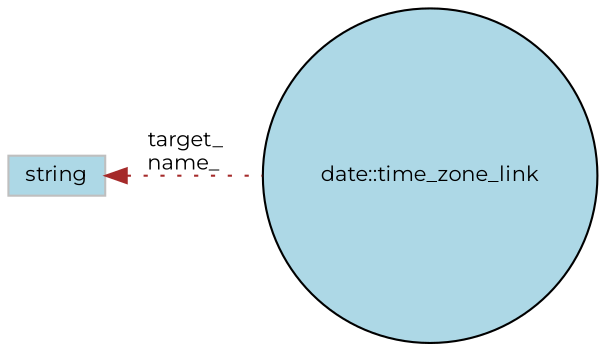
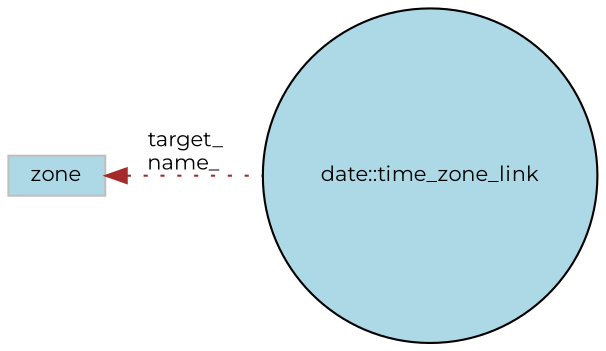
node "string": label "string" -> "zone"
